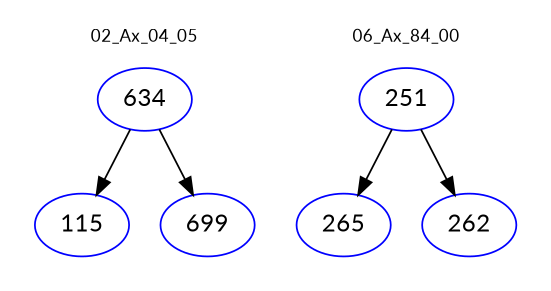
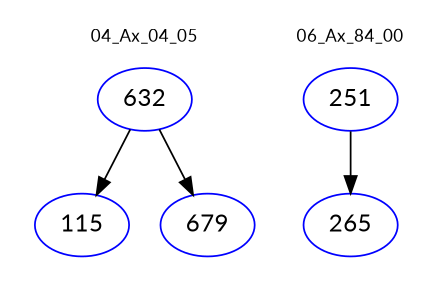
cluster "02_Ax_04_05": label "02_Ax_04_05" -> "04_Ax_04_05"
node "634": label "634" -> "632"
node "699": label "699" -> "679"
node "262": removed
